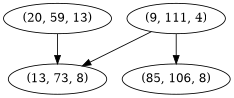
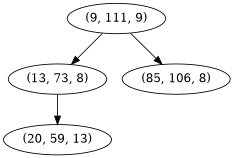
node "(9, 111, 4)": label "(9, 111, 4)" -> "(9, 111, 9)"
edge "(20, 59, 13)" -> "(13, 73, 8)": reversed
